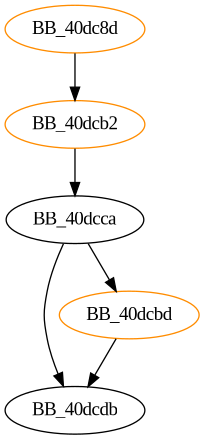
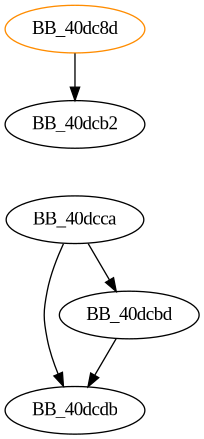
node "BB_40dcb2": color darkorange -> black
edge "BB_40dcb2" -> "BB_40dcca": removed
node "BB_40dcbd": color darkorange -> black
